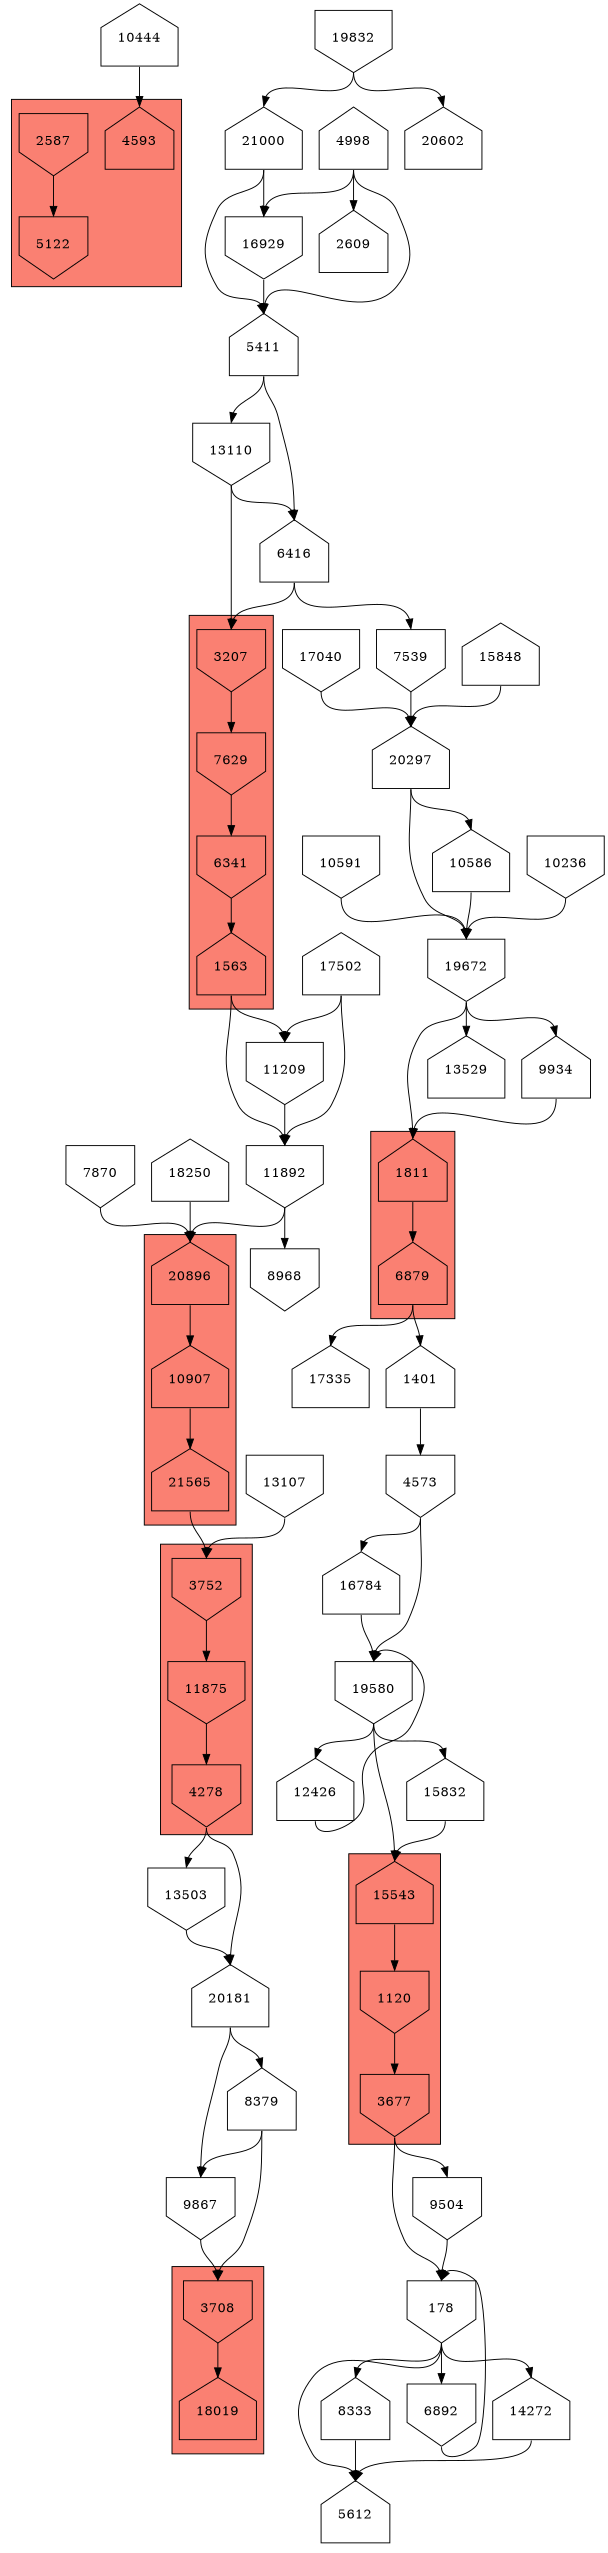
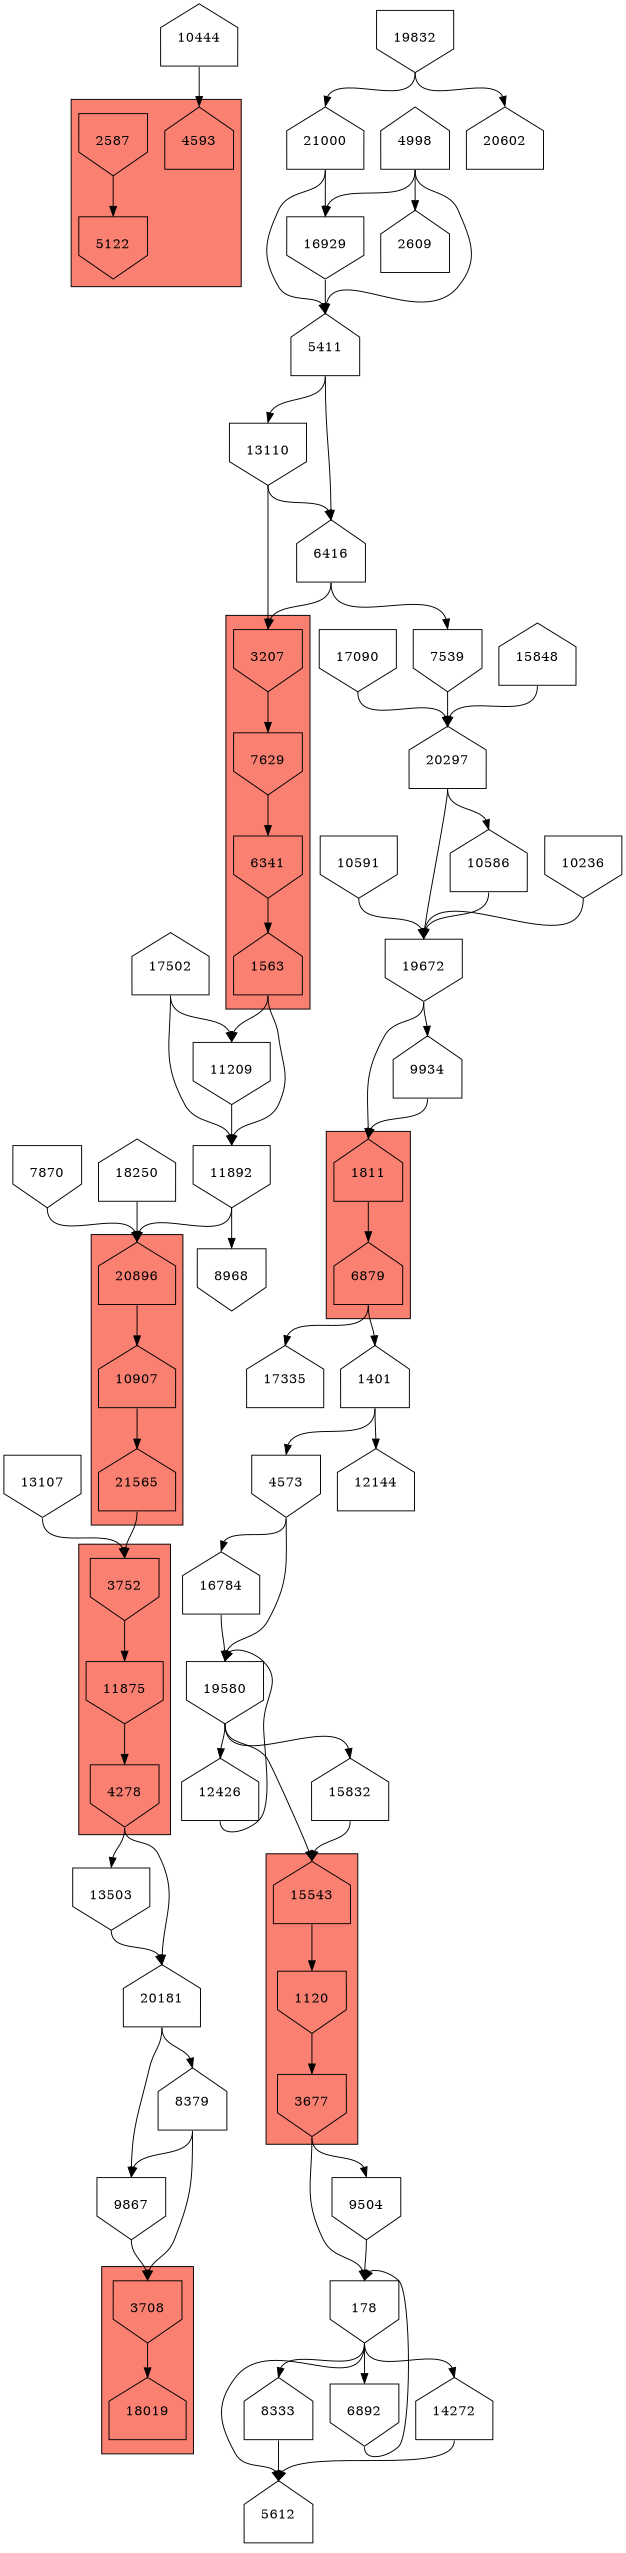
node "17040": label "17040" -> "17090"
node "13529": removed
node "12144": added
